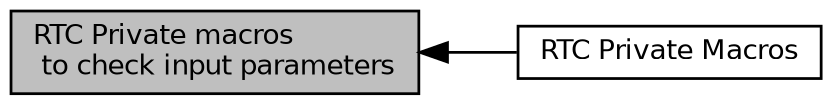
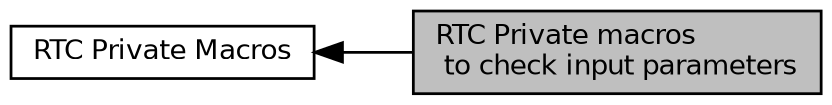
edge "RTC Private Macros" -> "RTC Private macros to check input parameters": reversed
